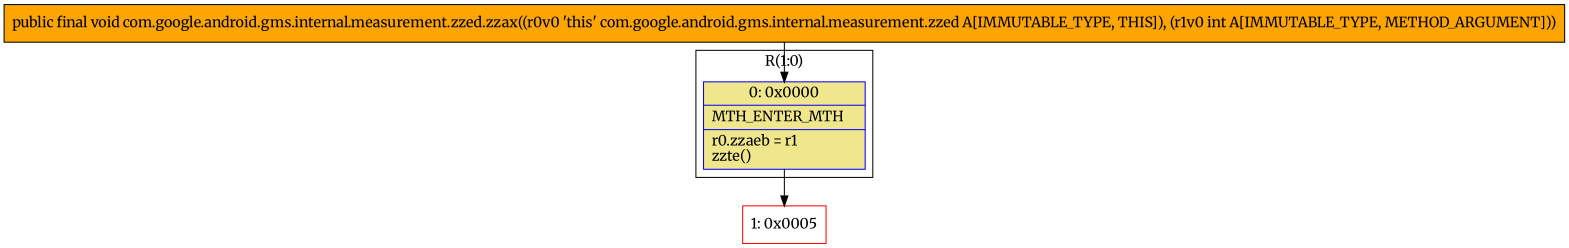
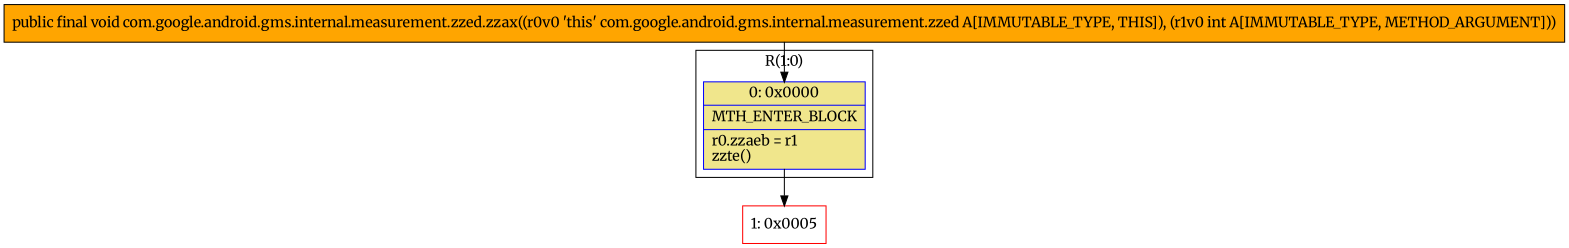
node "0: 0x0000": text "MTH_ENTER_MTH" -> "MTH_ENTER_BLOCK"
